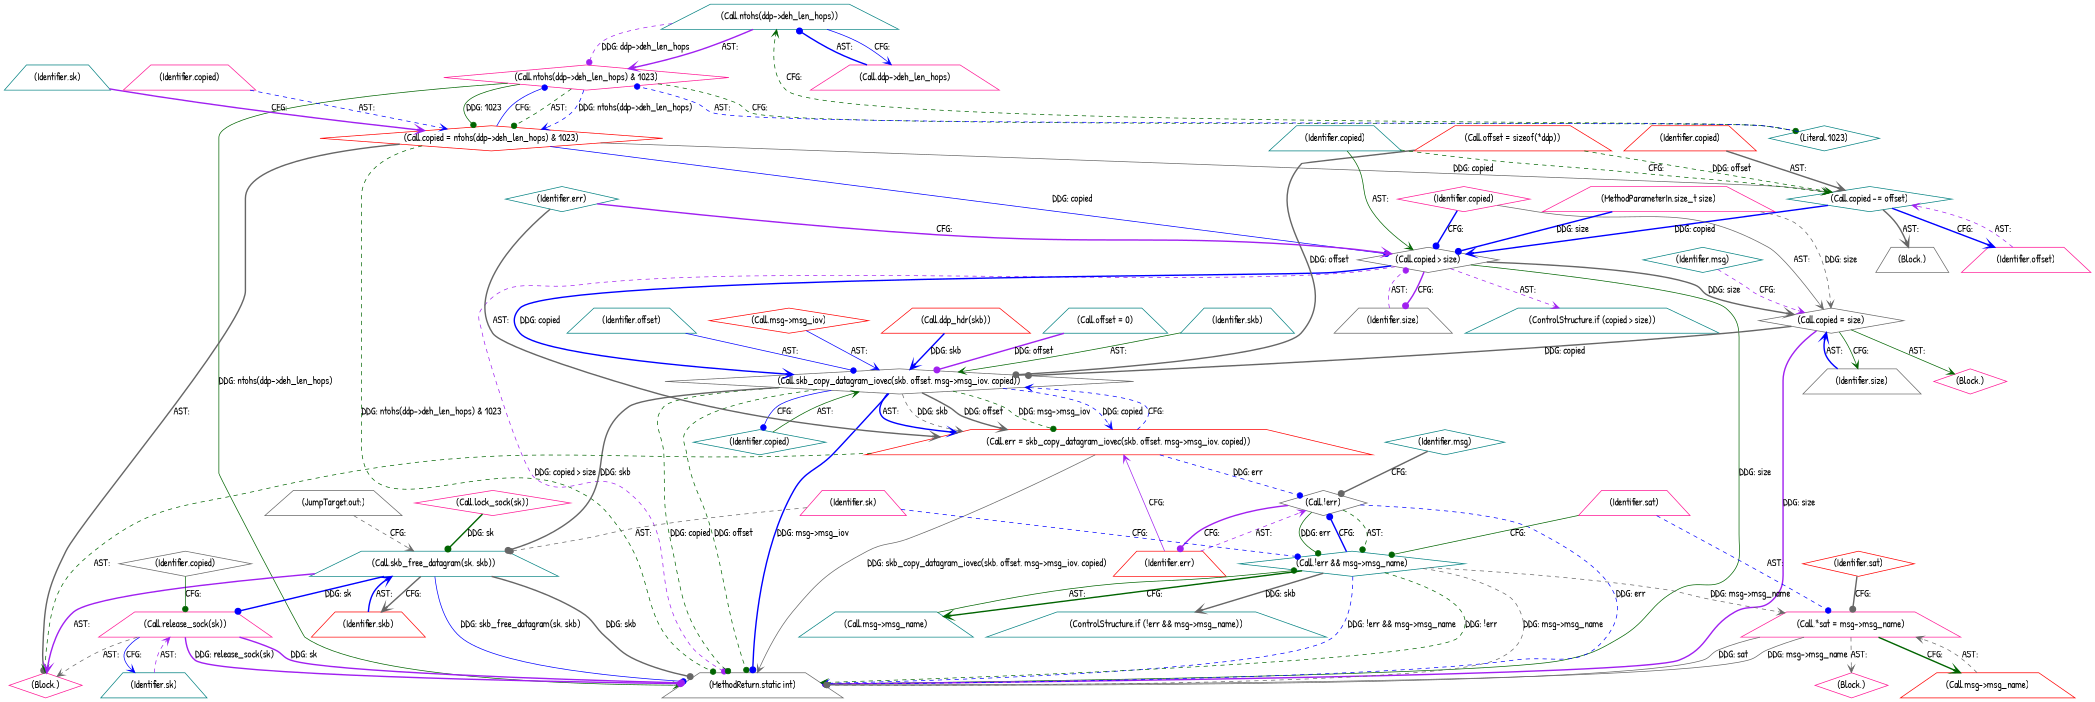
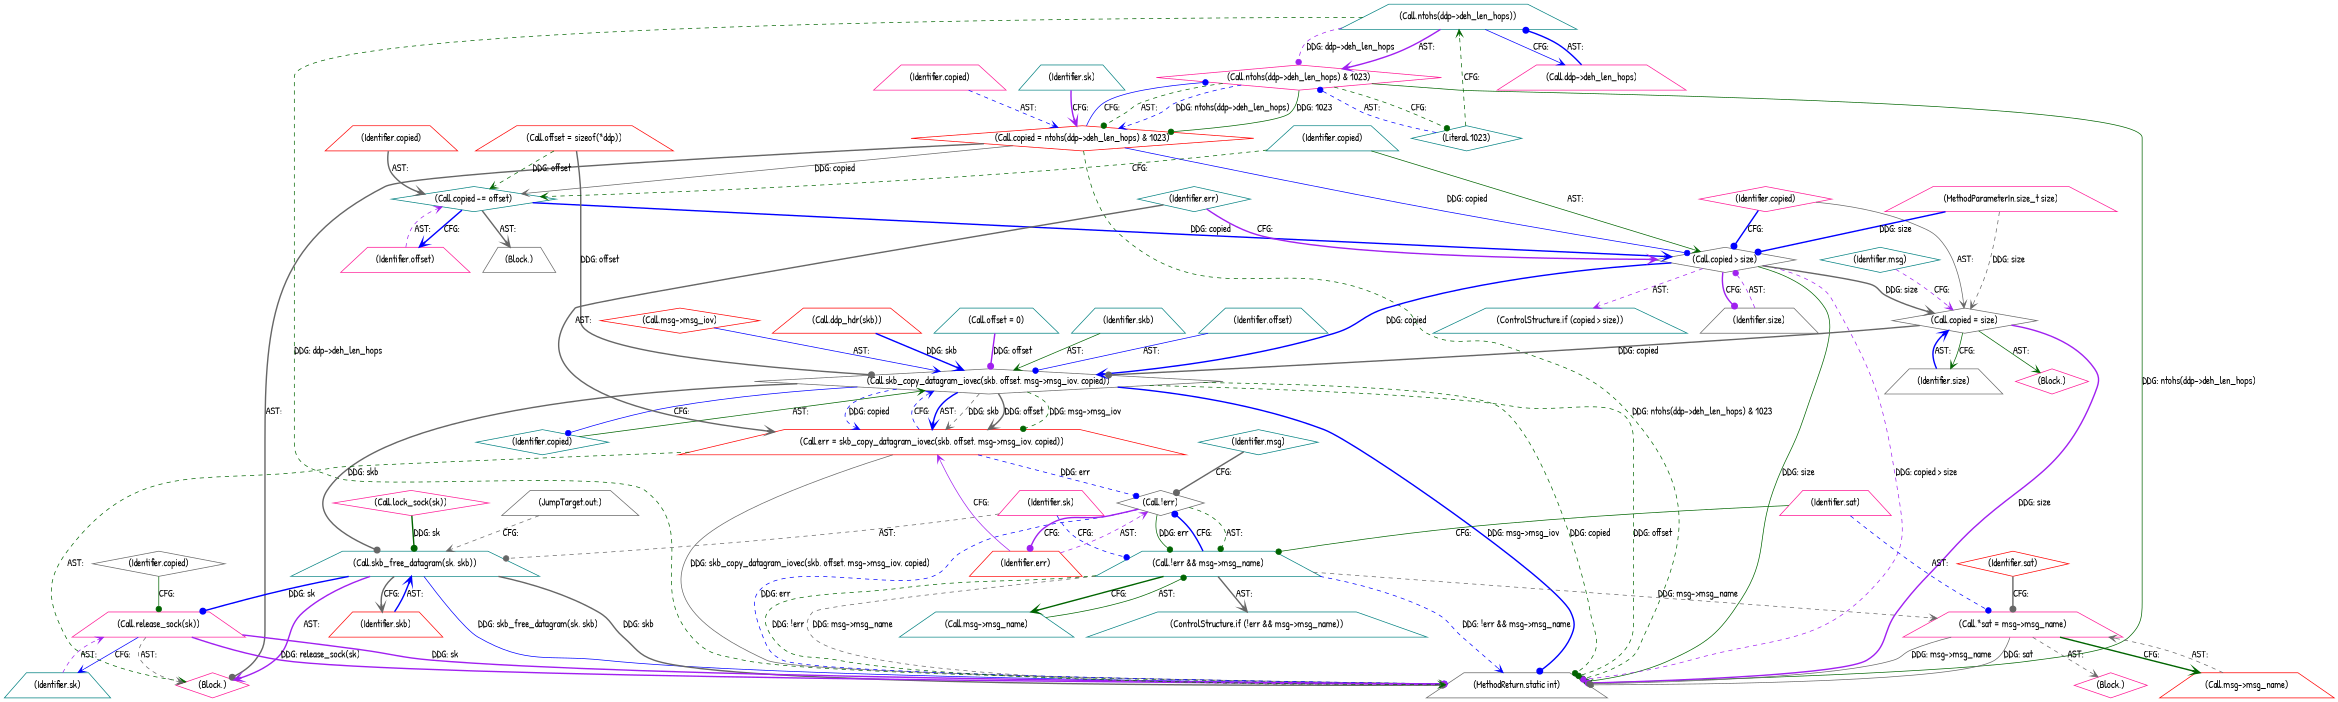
edge "(Call,ntohs(ddp->deh_len_hops))" -> "(MethodReturn,static int)": added, label "DDG: ddp->deh_len_hops"
node "(Call,!err && msg->msg_name)": shape diamond -> trapezium
edge "(Call,!err && msg->msg_name)" -> "(ControlStructure,if (!err && msg->msg_name))": label "DDG: skb" -> "AST: "
